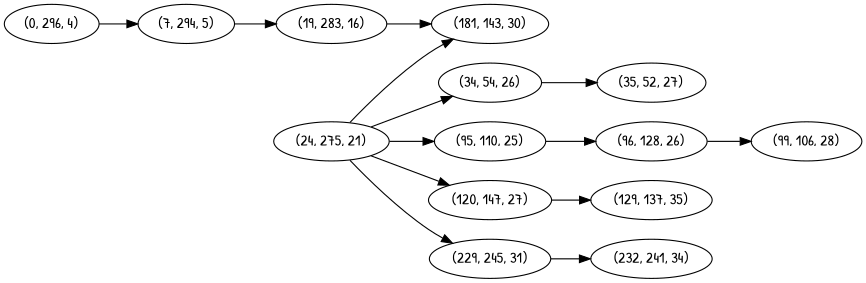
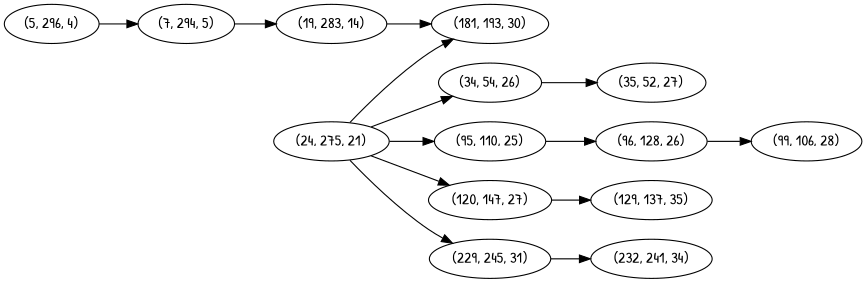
node "(0, 296, 4)": label "(0, 296, 4)" -> "(5, 296, 4)"
node "(19, 283, 16)": label "(19, 283, 16)" -> "(19, 283, 14)"
node "(181, 143, 30)": label "(181, 143, 30)" -> "(181, 193, 30)"
